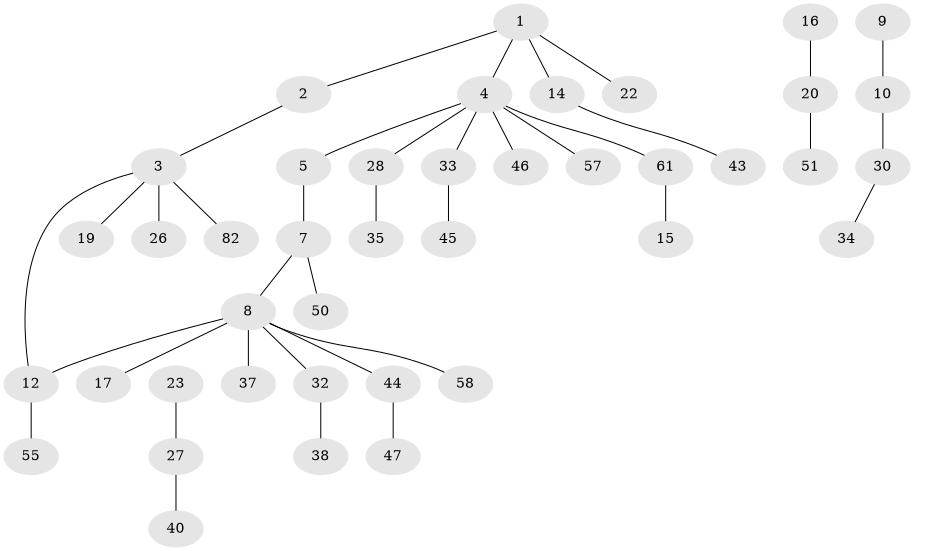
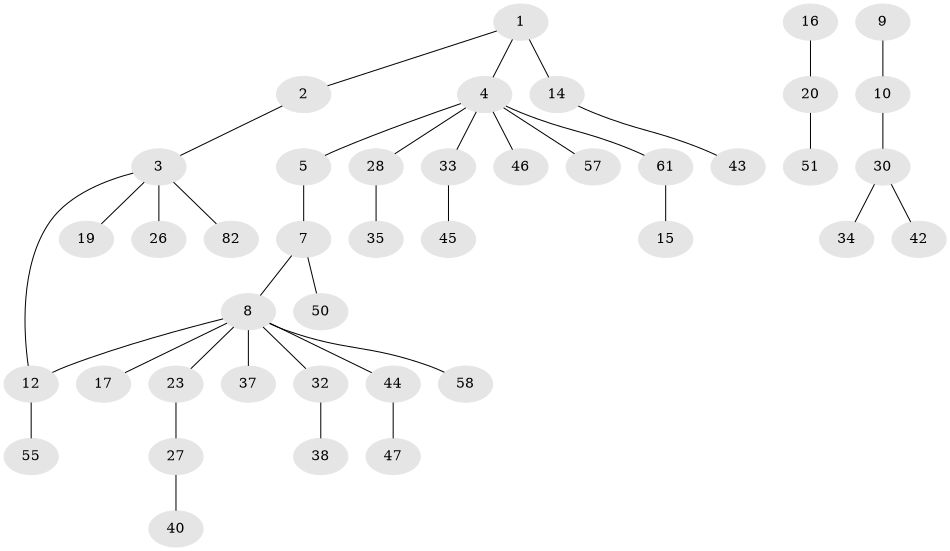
node "22": removed
node "42": added
edge "8" -- "23": added
